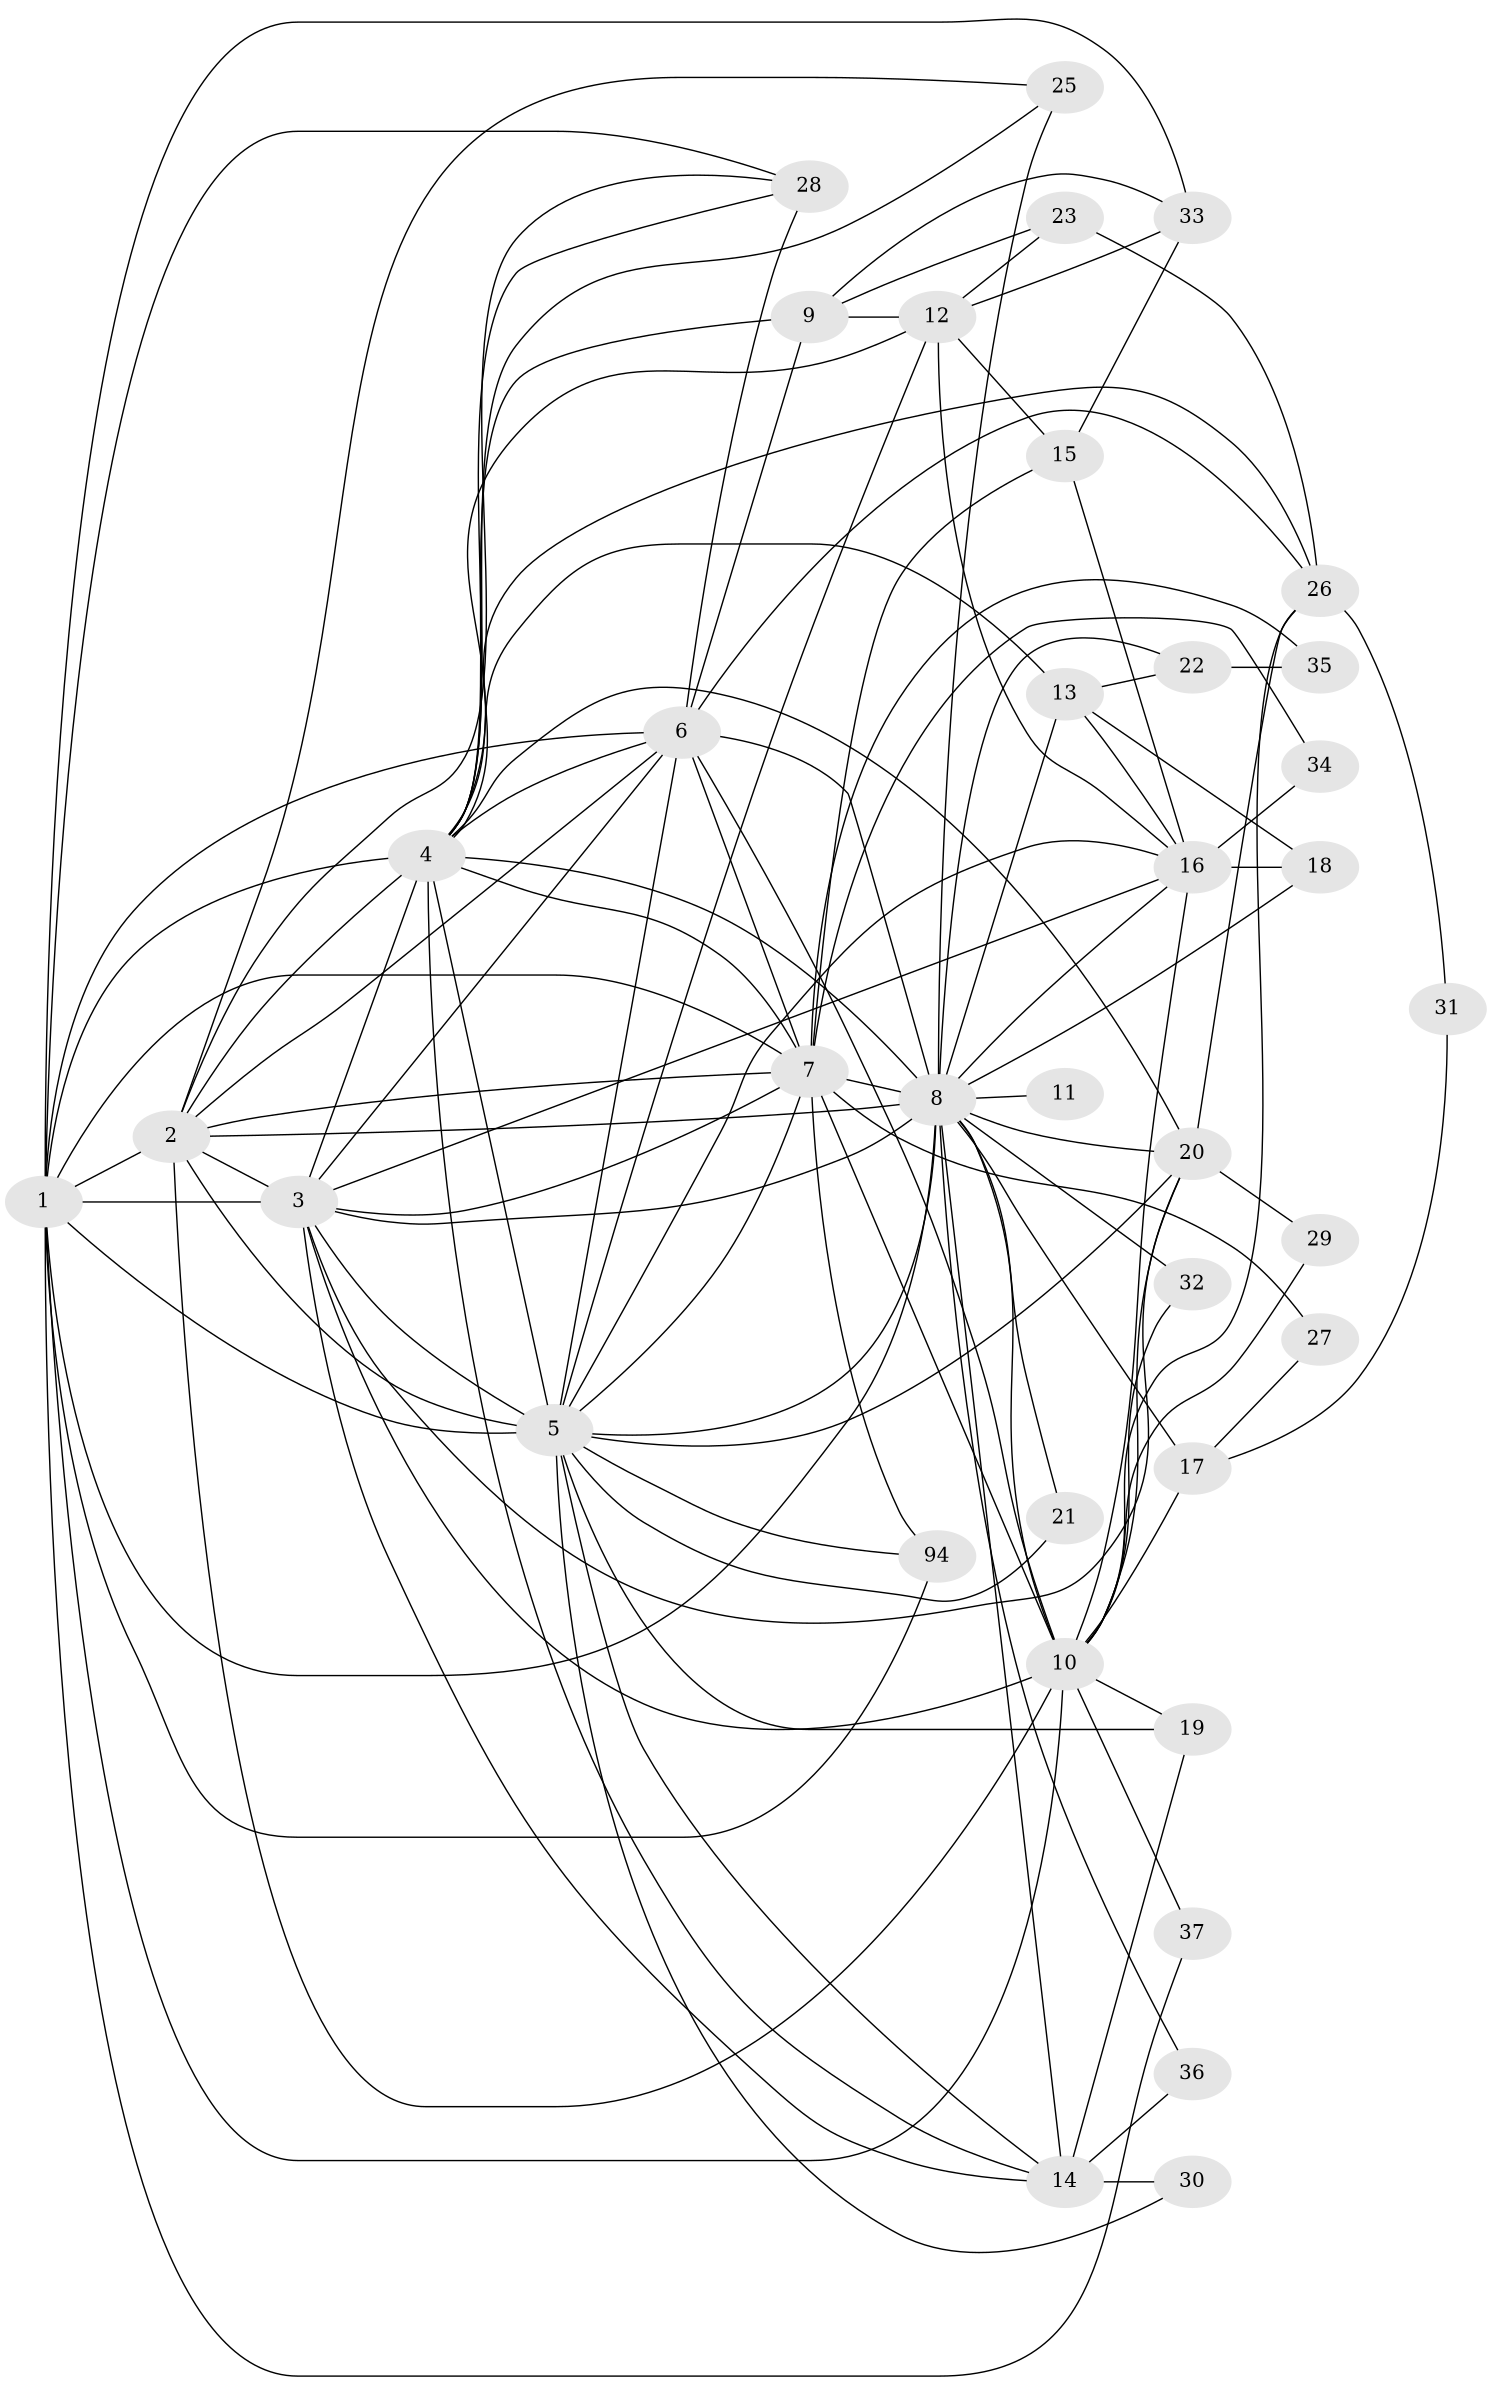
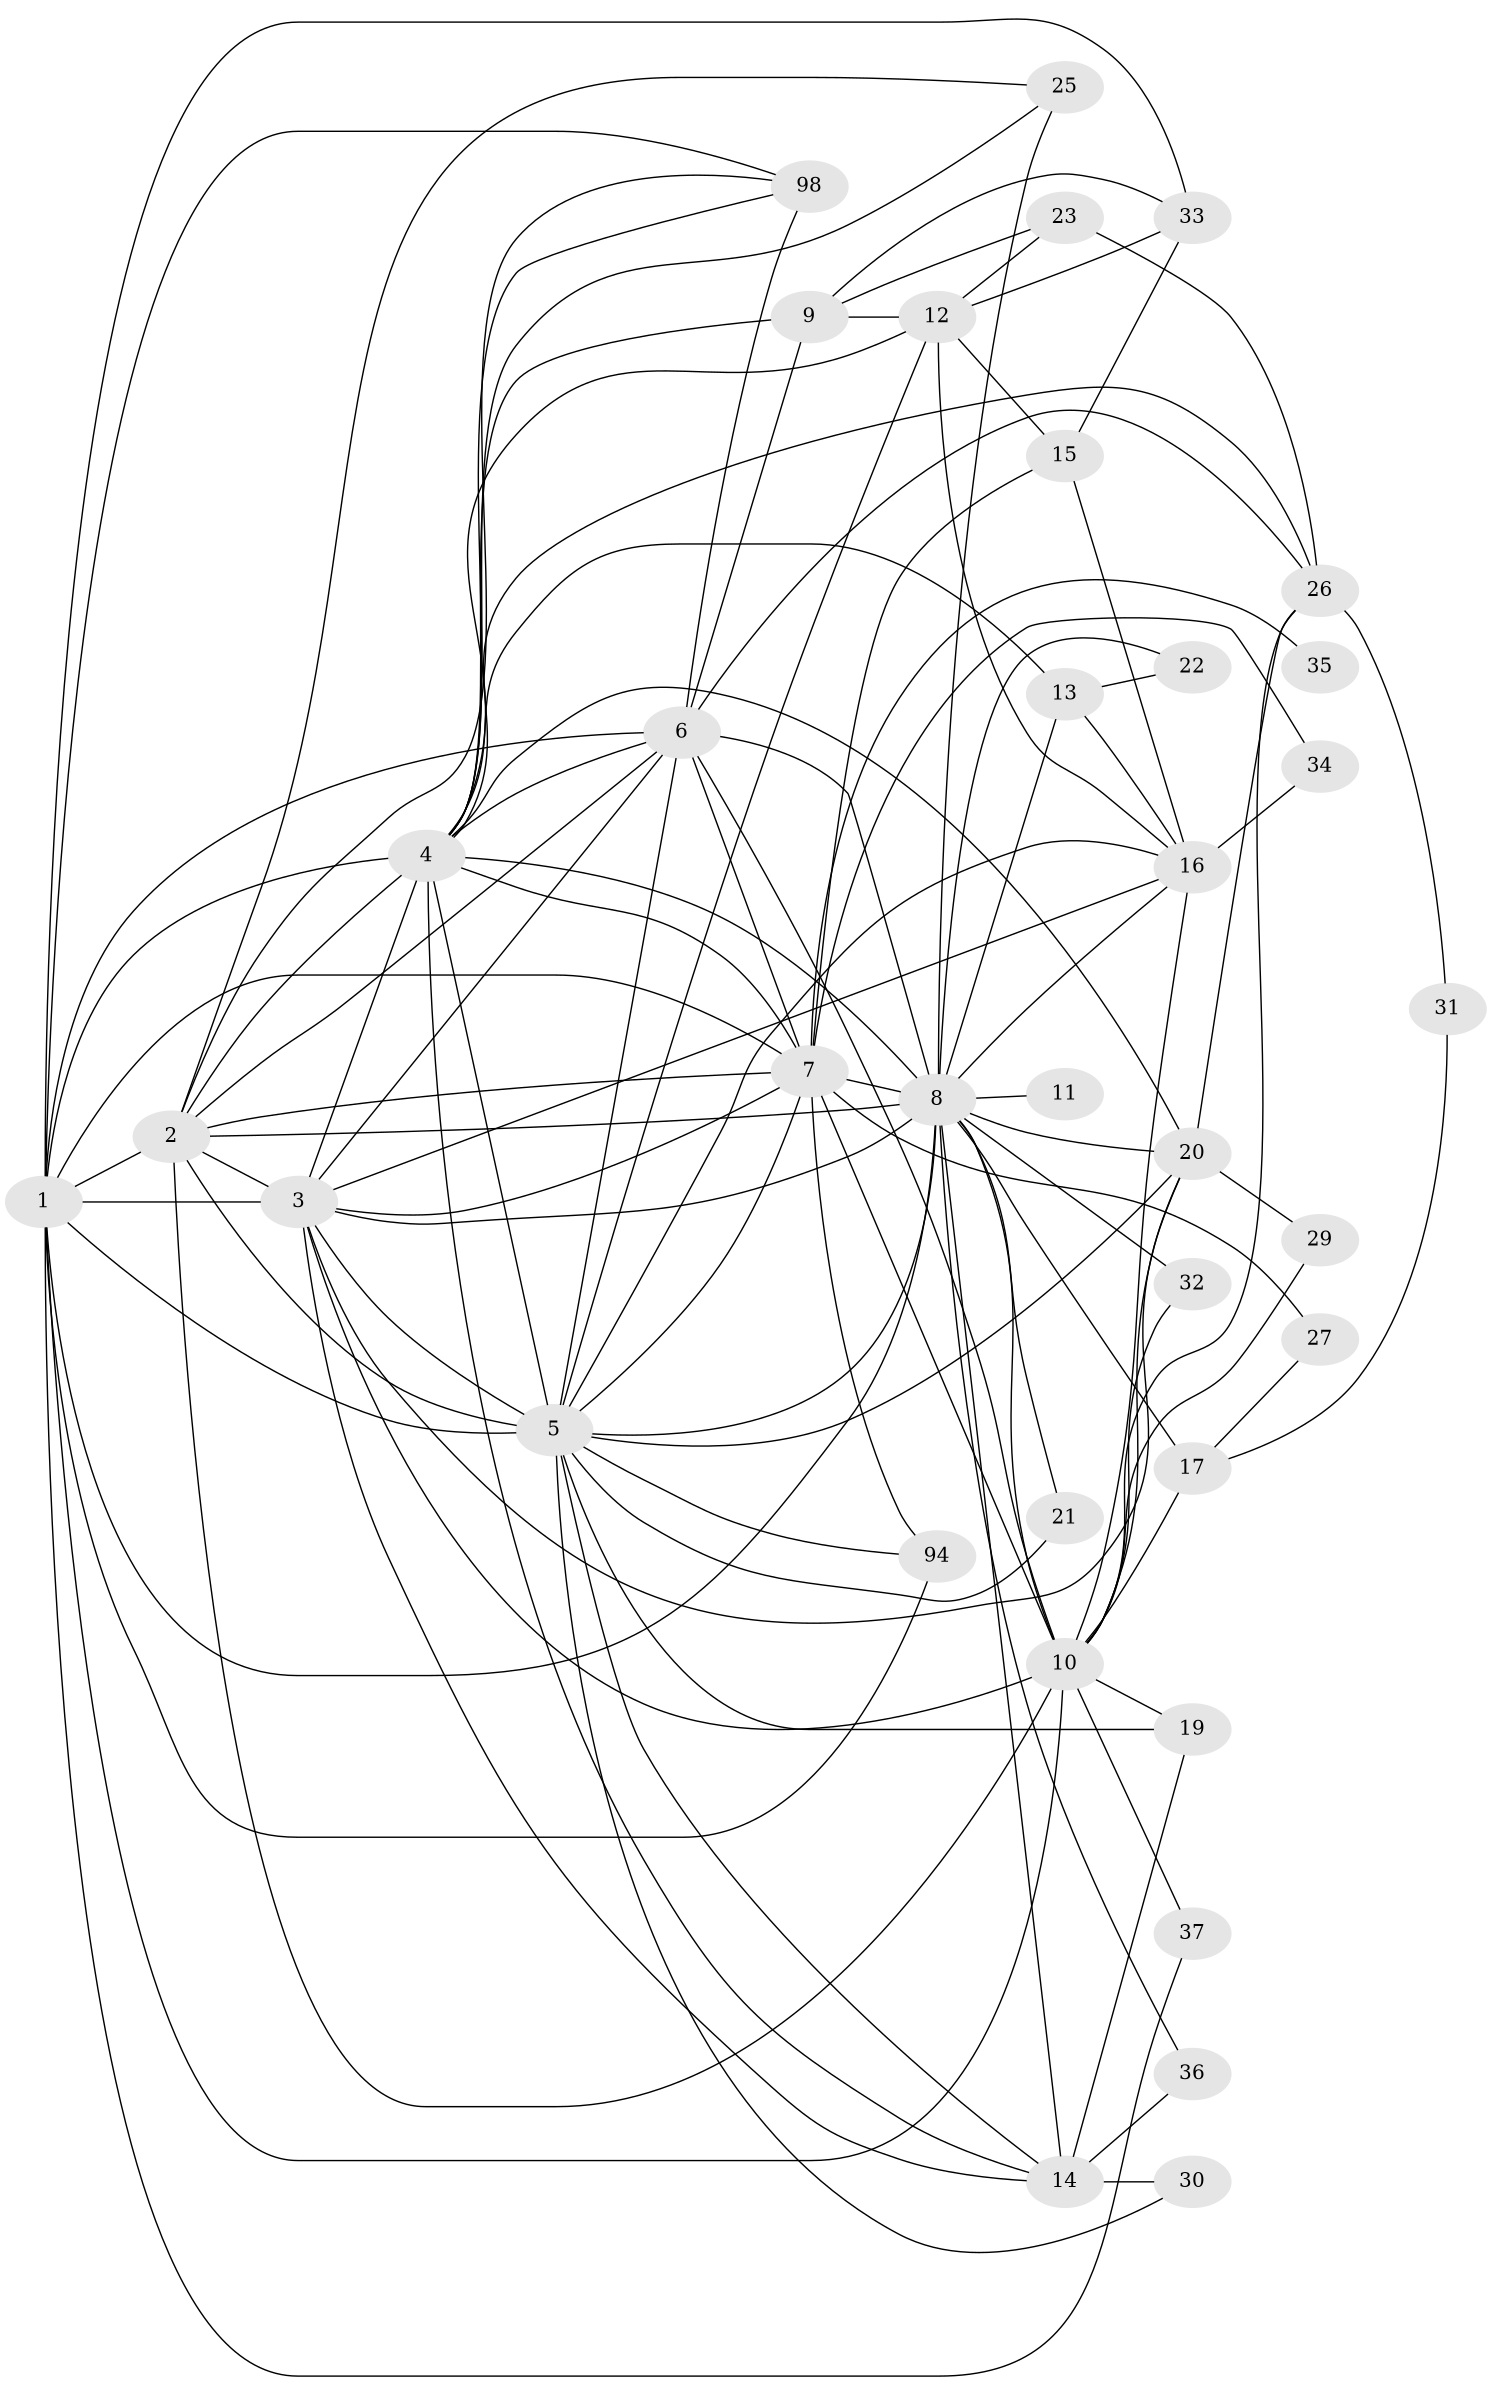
node "28": label "28" -> "98"
edge "22" -- "35": removed
node "18": removed
